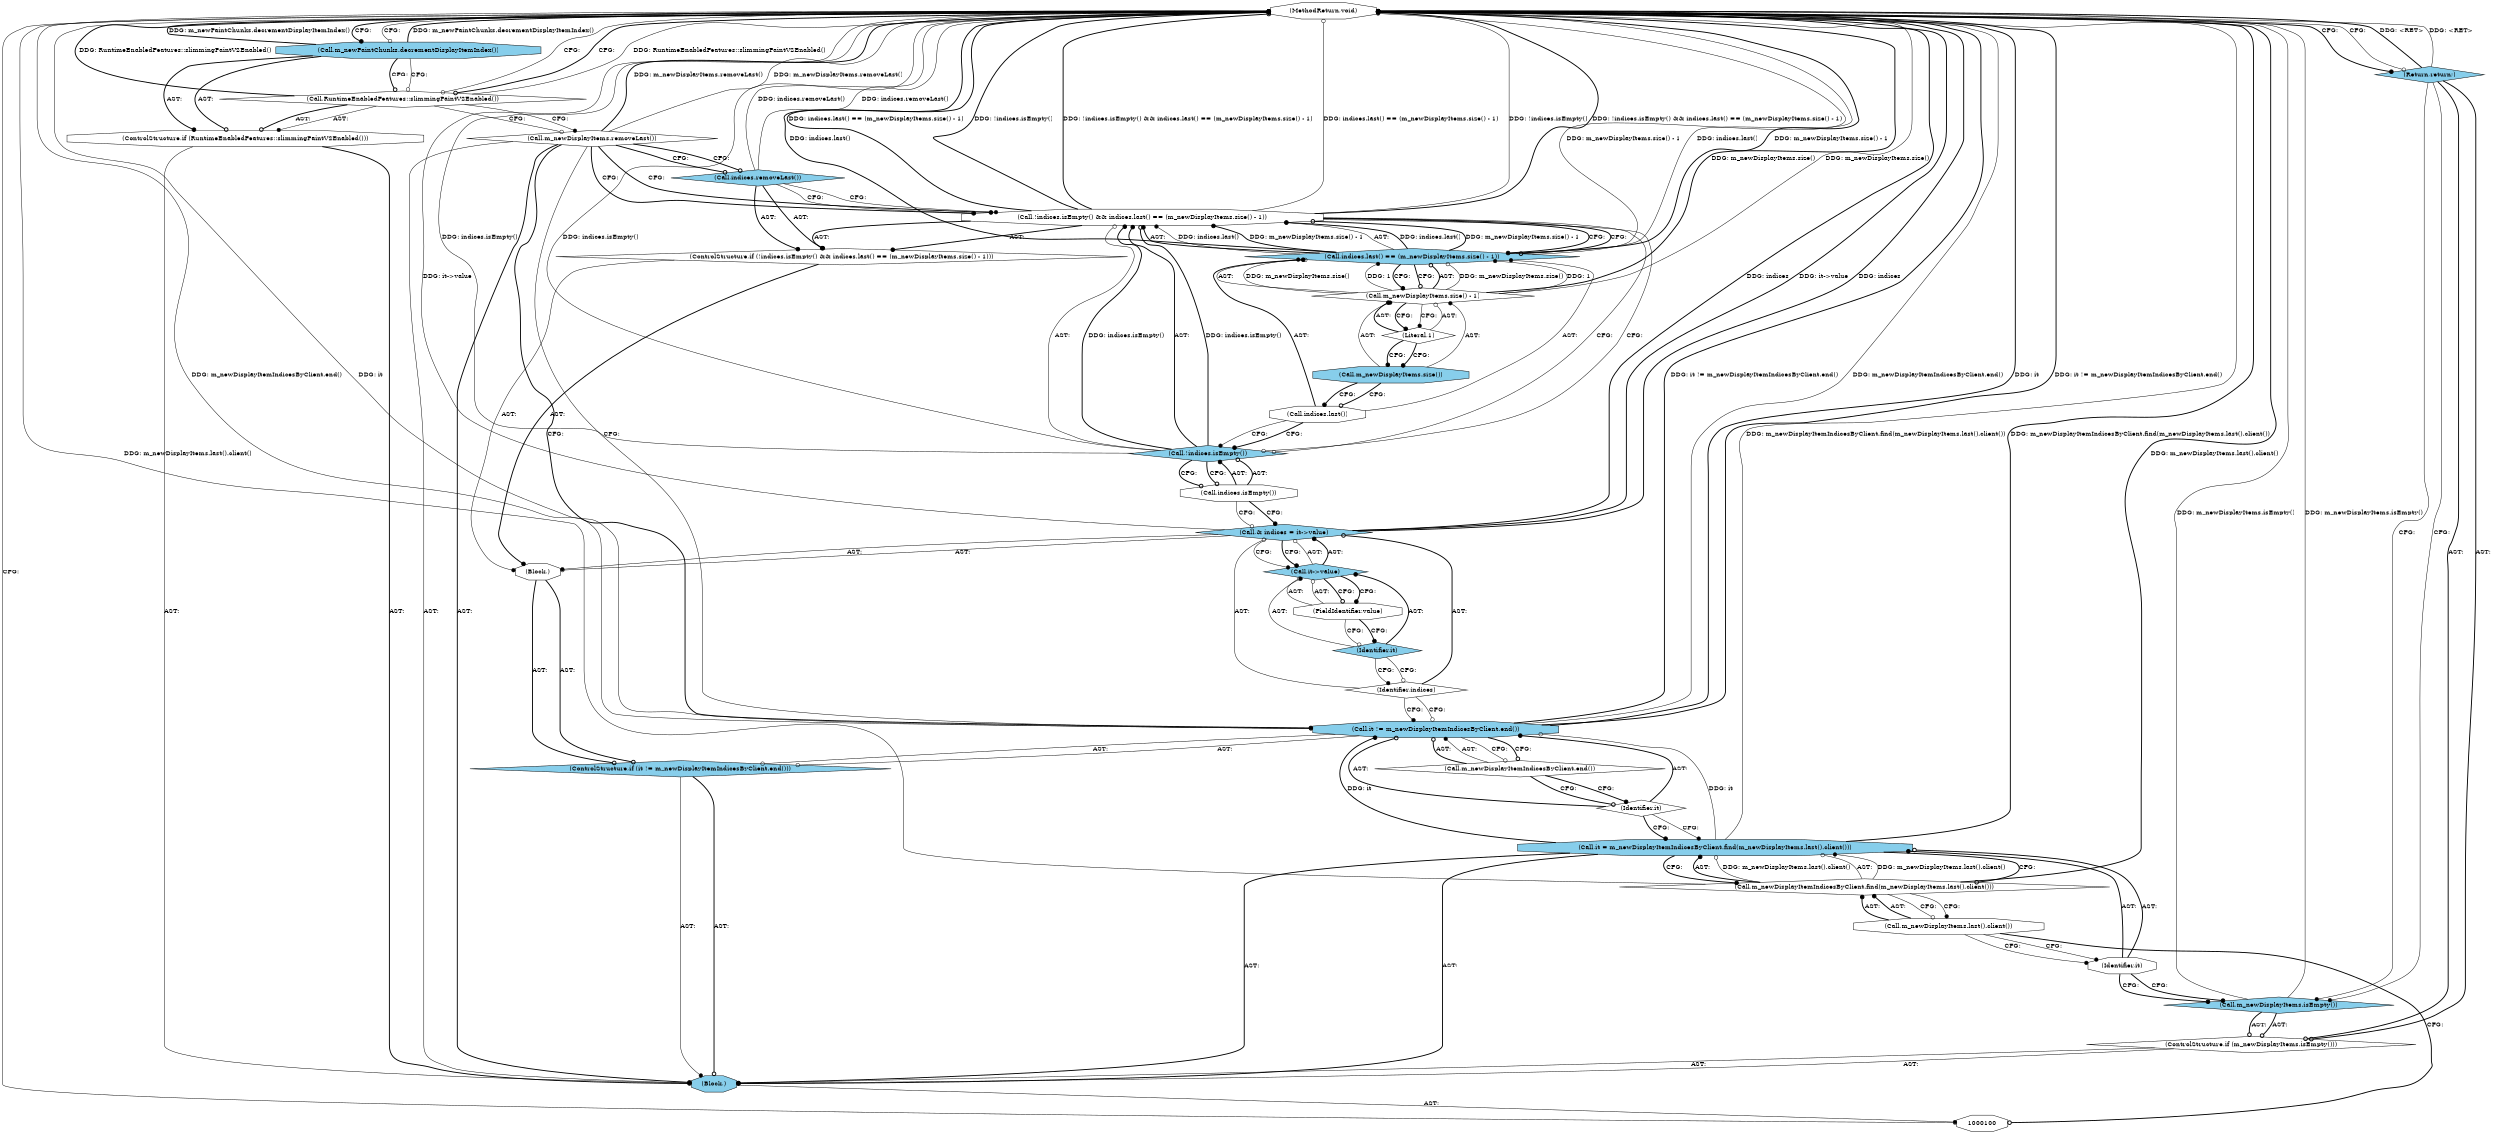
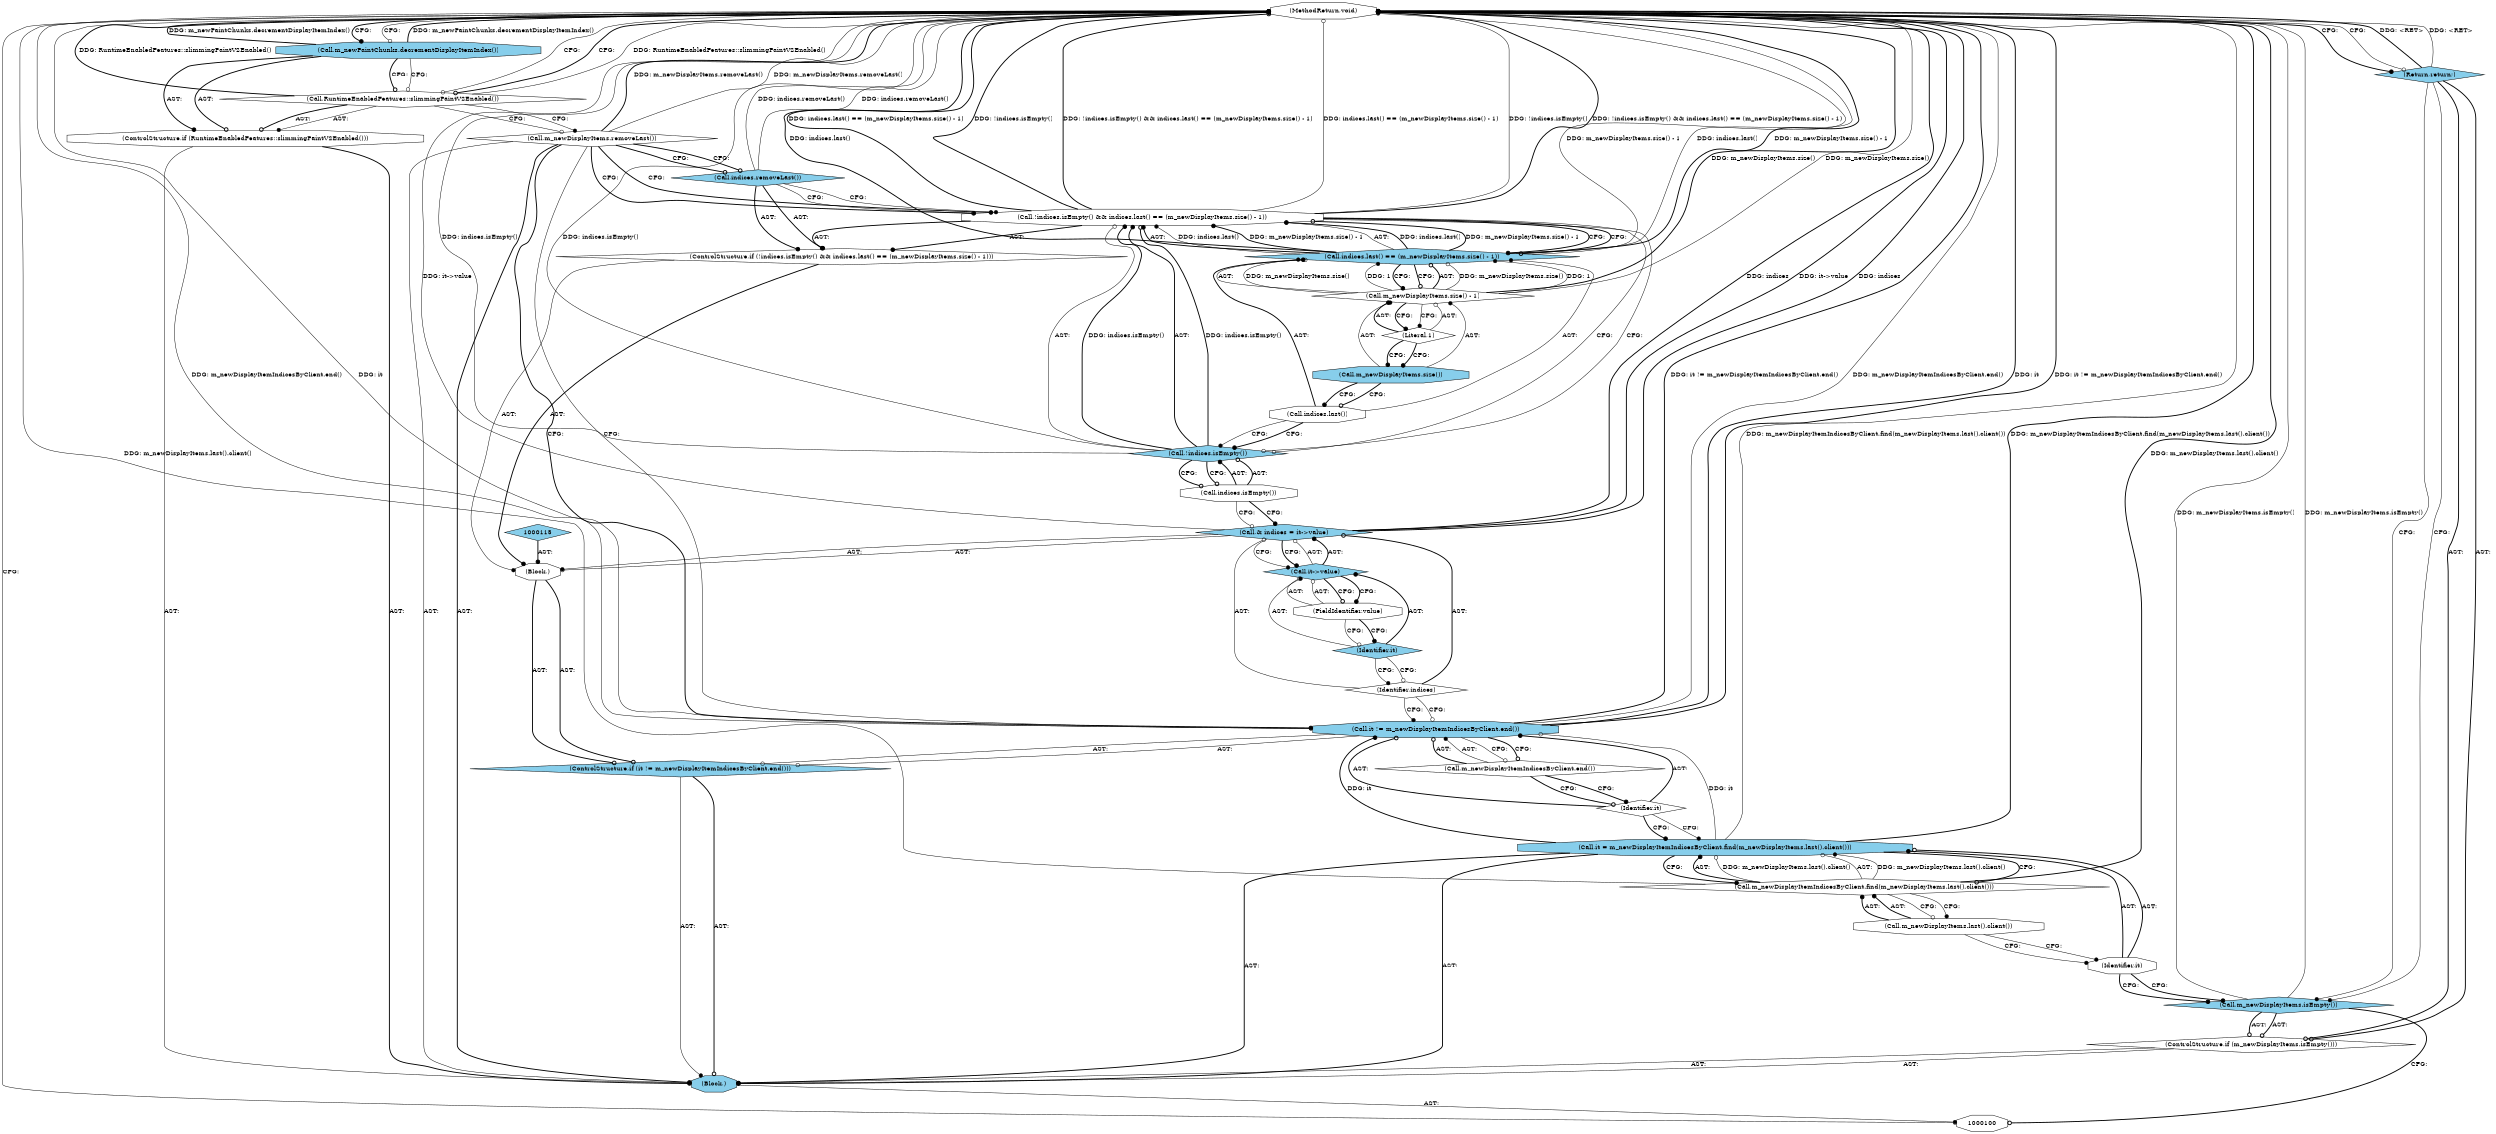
node "1000115": added
edge "(Call,m_newDisplayItems.last().client())" -> "1000100": now "(Call,m_newDisplayItems.isEmpty())" -> "1000100"
